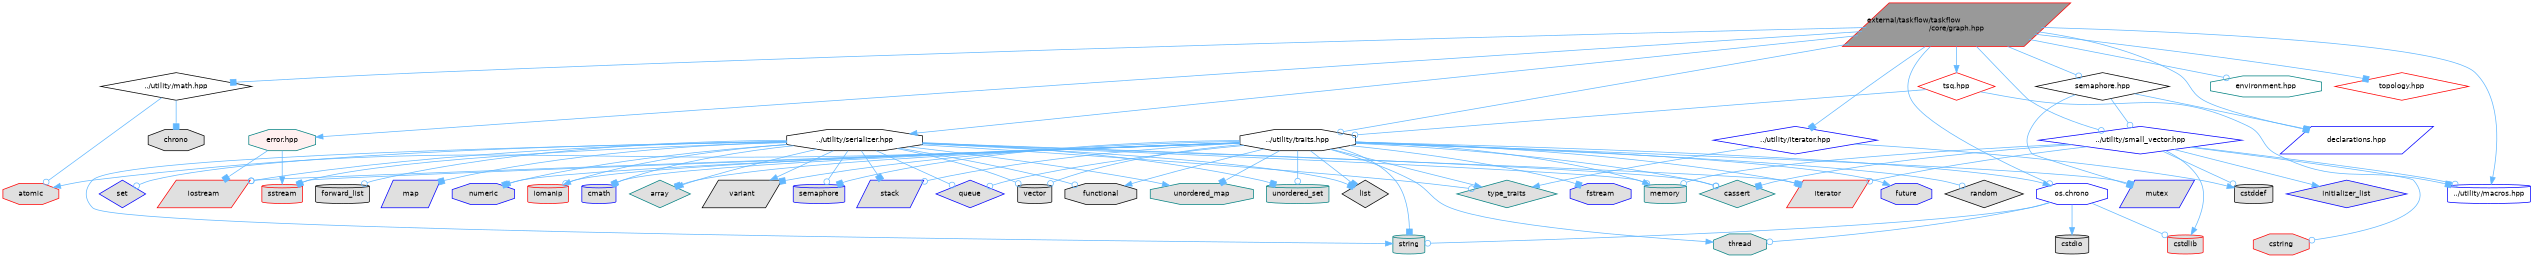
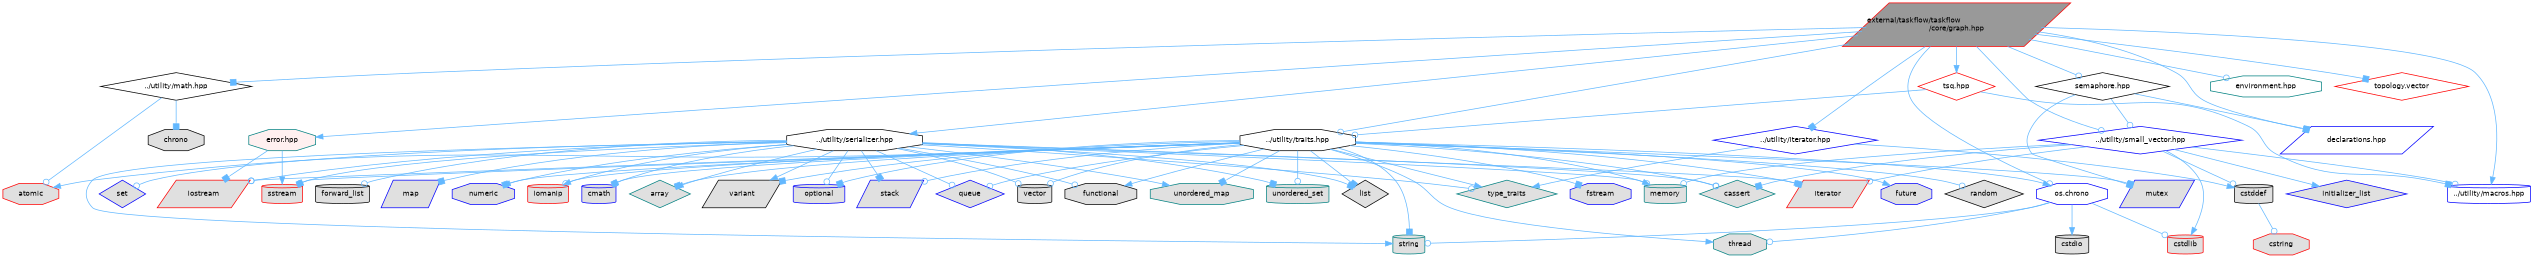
node "topology.hpp": label "topology.hpp" -> "topology.vector"
edge "../utility/small_vector.hpp" -> "cstring": now "cstddef" -> "cstring"
node "semaphore": label "semaphore" -> "optional"
